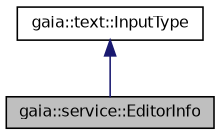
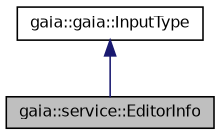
node "gaia::text::InputType": label "gaia::text::InputType" -> "gaia::gaia::InputType"
